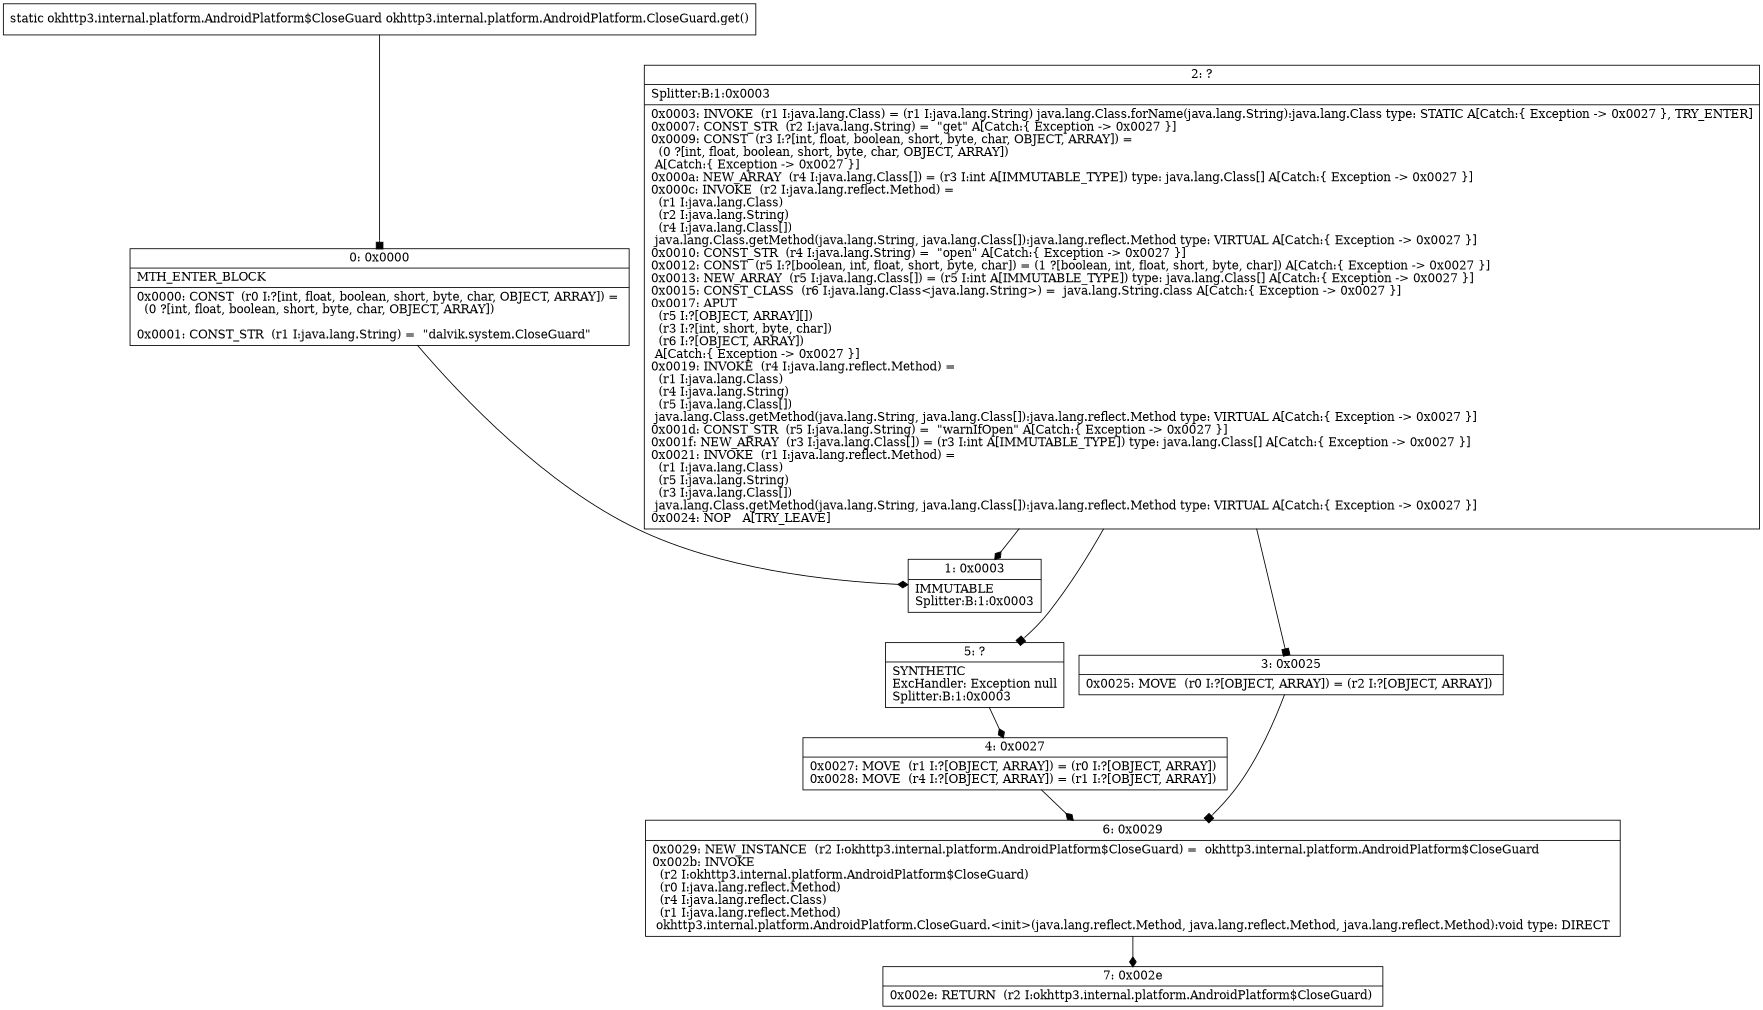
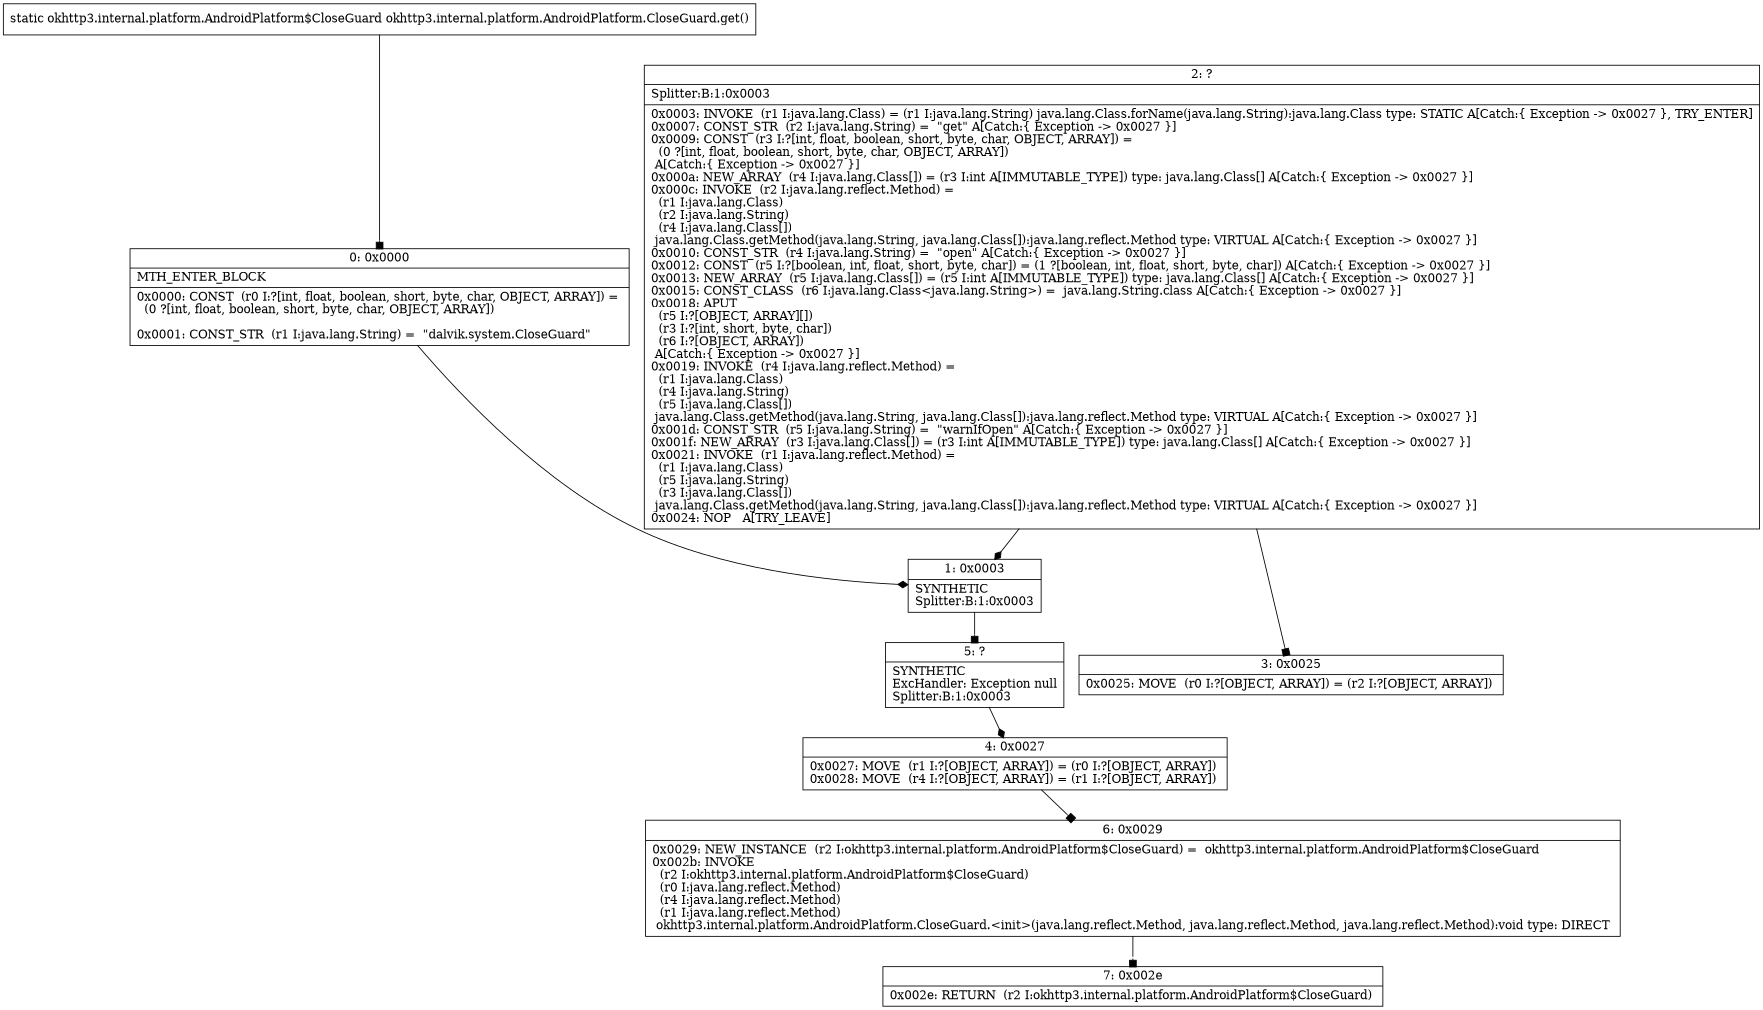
node "2: ?": text "0x0017: APUT" -> "0x0018: APUT"
edge "2: ?" -> "5: ?": now "1: 0x0003" -> "5: ?"
node "1: 0x0003": text "IMMUTABLE" -> "SYNTHETIC"
edge "3: 0x0025" -> "6: 0x0029": removed
edge "4: 0x0027" -> "6: 0x0029": arrowhead diamond -> box
node "6: 0x0029": text "(r4 I:java.lang.reflect.Class)" -> "(r4 I:java.lang.reflect.Method)"
edge "6: 0x0029" -> "7: 0x002e": arrowhead diamond -> box
